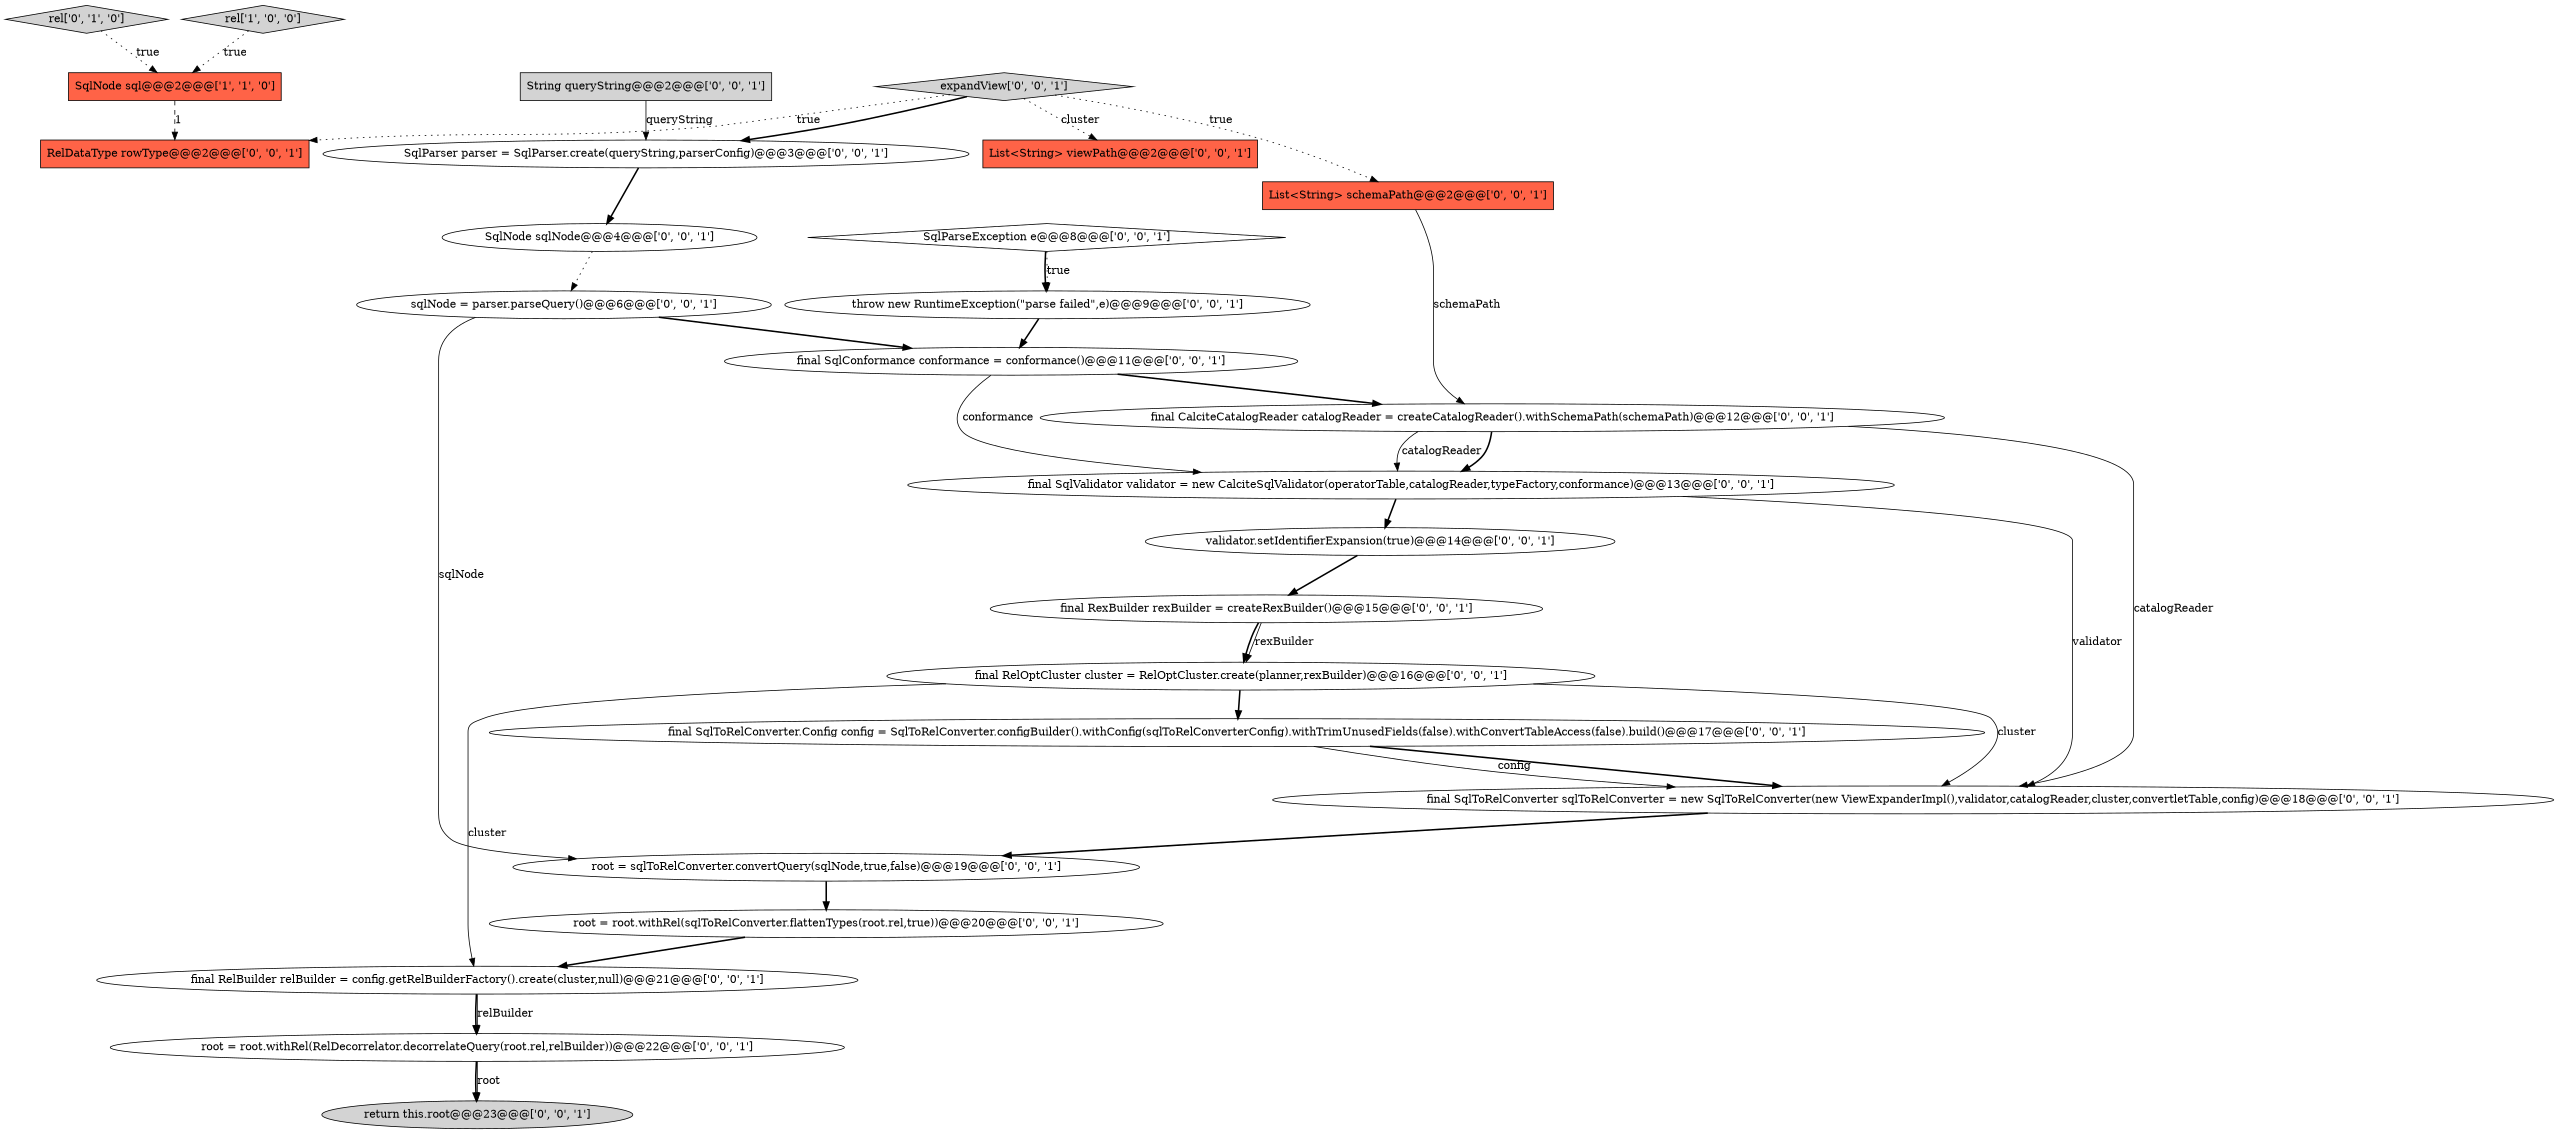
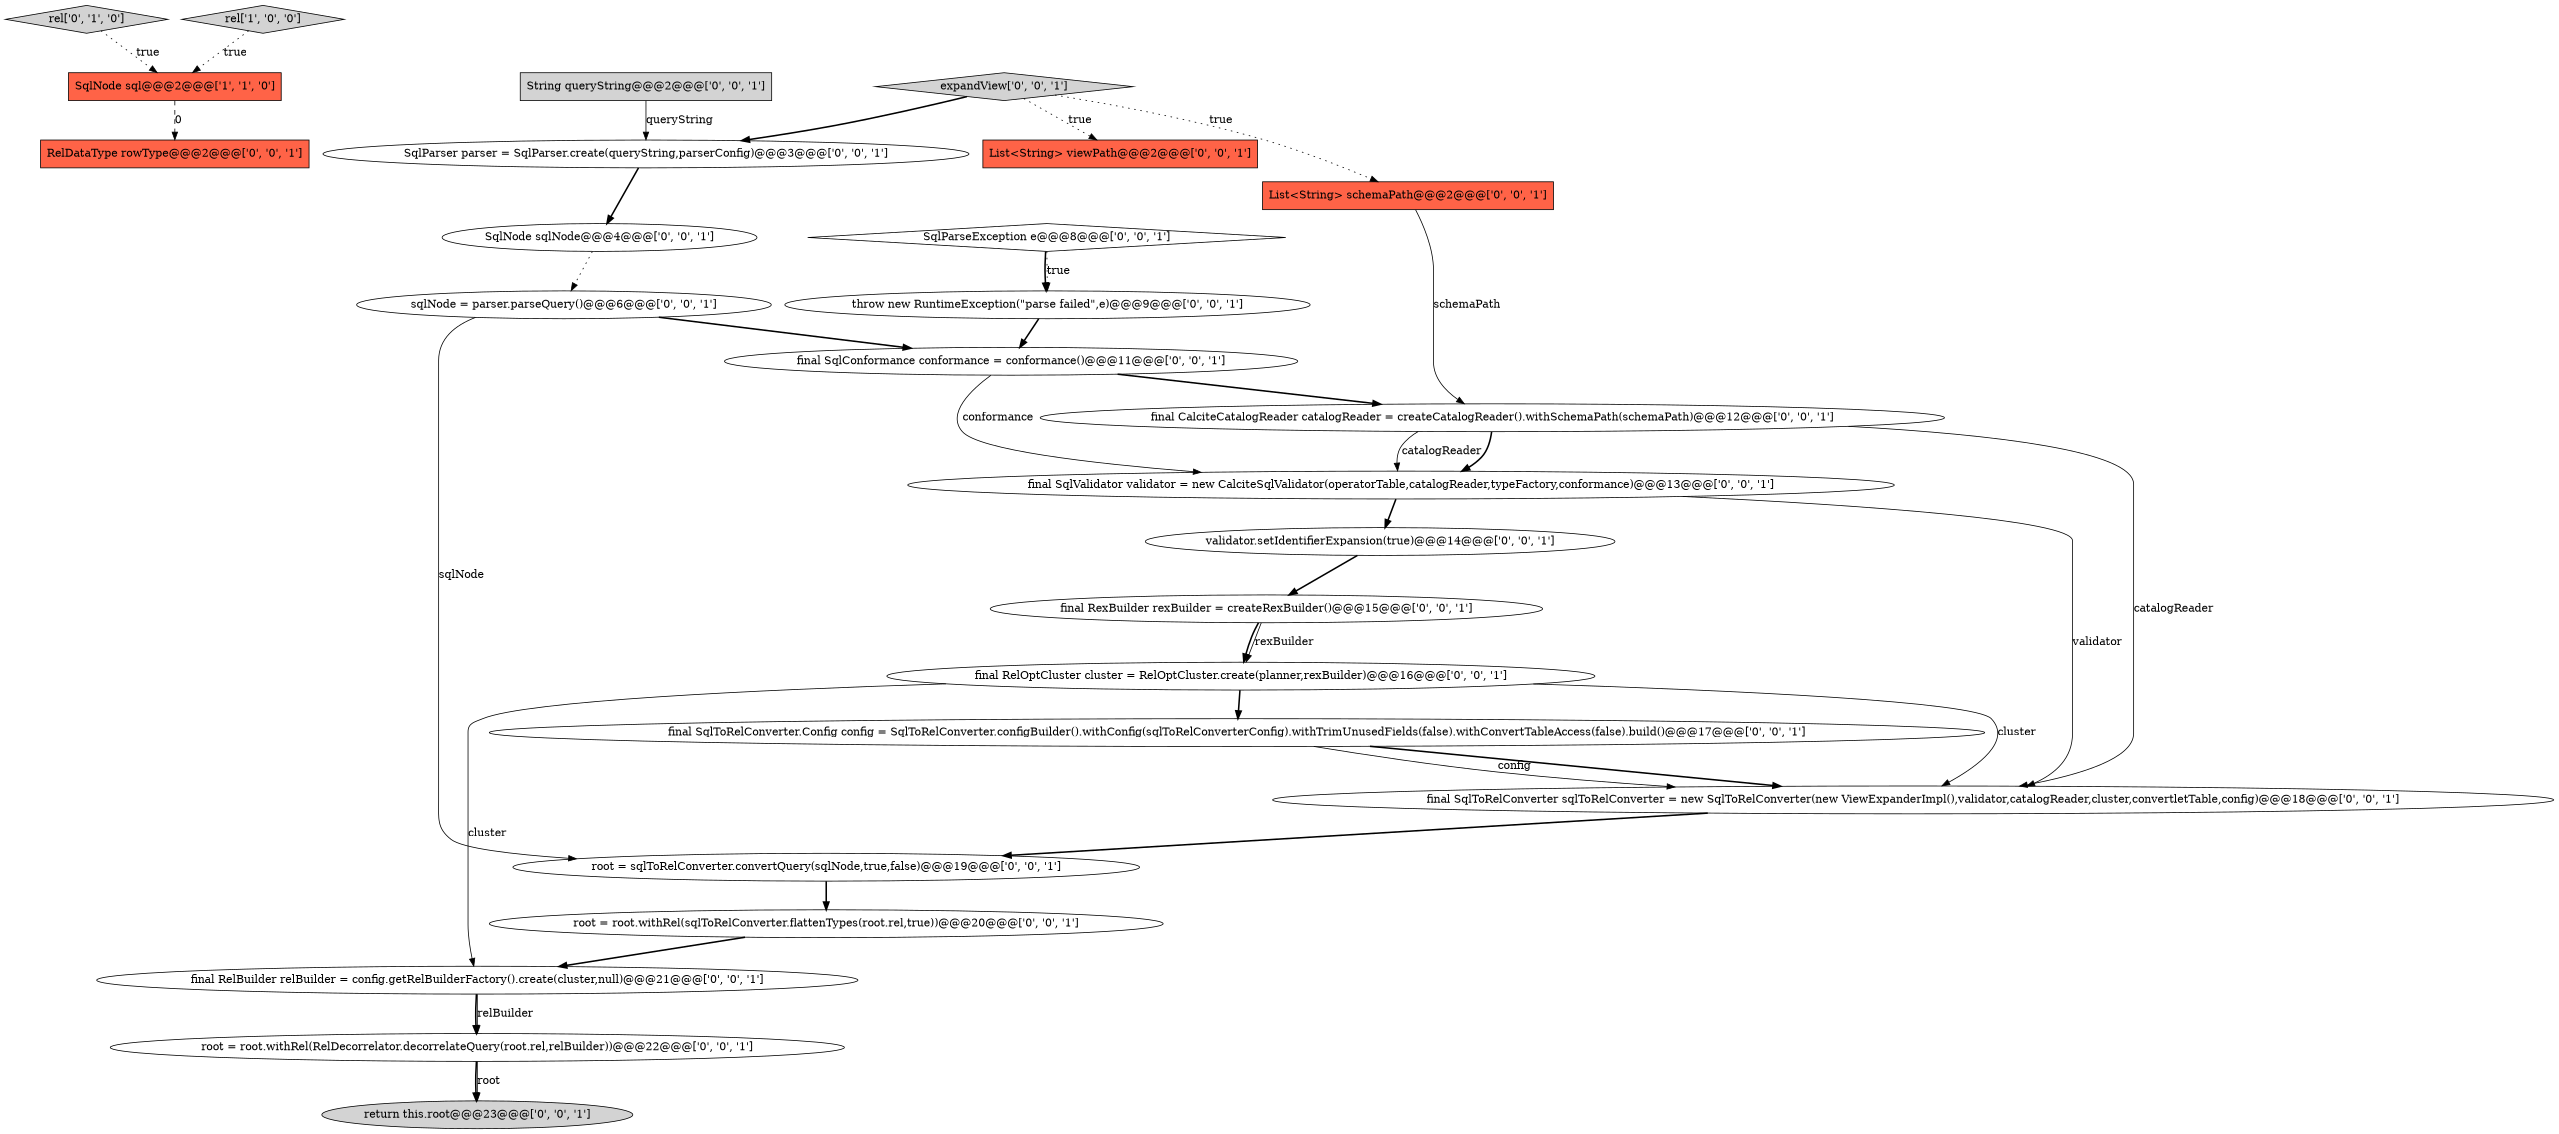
edge "SqlNode sql@@@2@@@['1', '1', '0']" -> "RelDataType rowType@@@2@@@['0', '0', '1']": label "1" -> "0"
edge "expandView['0', '0', '1']" -> "List<String> viewPath@@@2@@@['0', '0', '1']": label "cluster" -> "true"
edge "expandView['0', '0', '1']" -> "RelDataType rowType@@@2@@@['0', '0', '1']": removed, label "true"
